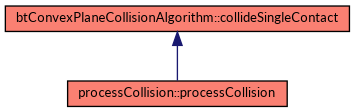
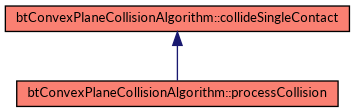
node "processCollision::processCollision": label "processCollision::processCollision" -> "btConvexPlaneCollisionAlgorithm::processCollision"
